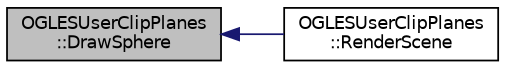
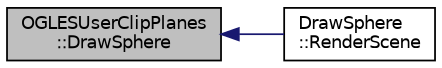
node "OGLESUserClipPlanes ::RenderScene": label "OGLESUserClipPlanes ::RenderScene" -> "DrawSphere ::RenderScene"
